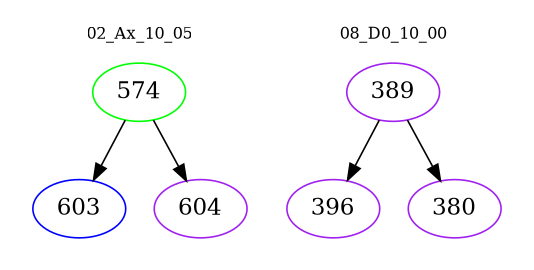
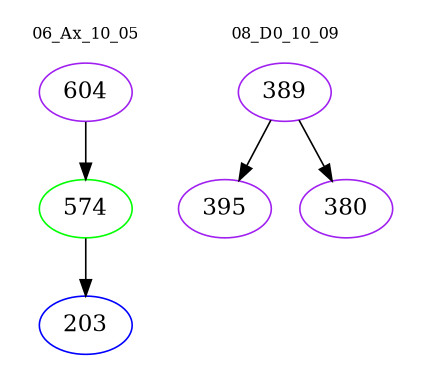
cluster "02_Ax_10_05": label "02_Ax_10_05" -> "06_Ax_10_05"
cluster "08_D0_10_00": label "08_D0_10_00" -> "08_D0_10_09"
edge "574" -> "604": reversed
node "603": label "603" -> "203"
node "396": label "396" -> "395"
